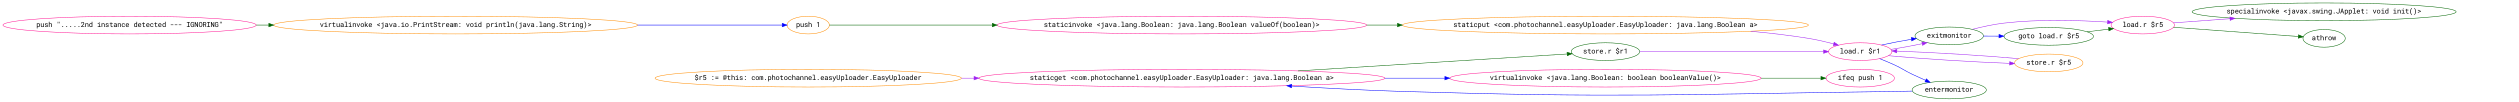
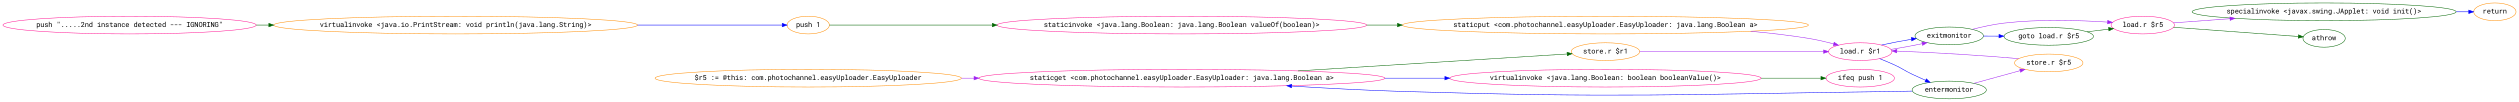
node "return": added
node "store.r $r1": color darkgreen -> darkorange
edge "load.r $r1" -> "store.r $r5": now "entermonitor" -> "store.r $r5"
